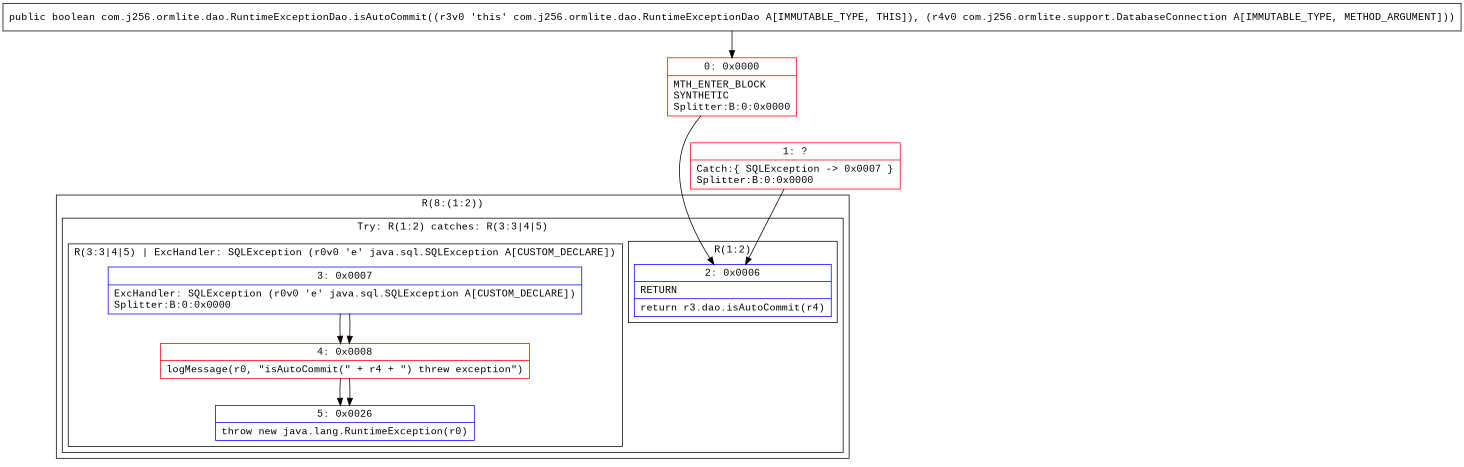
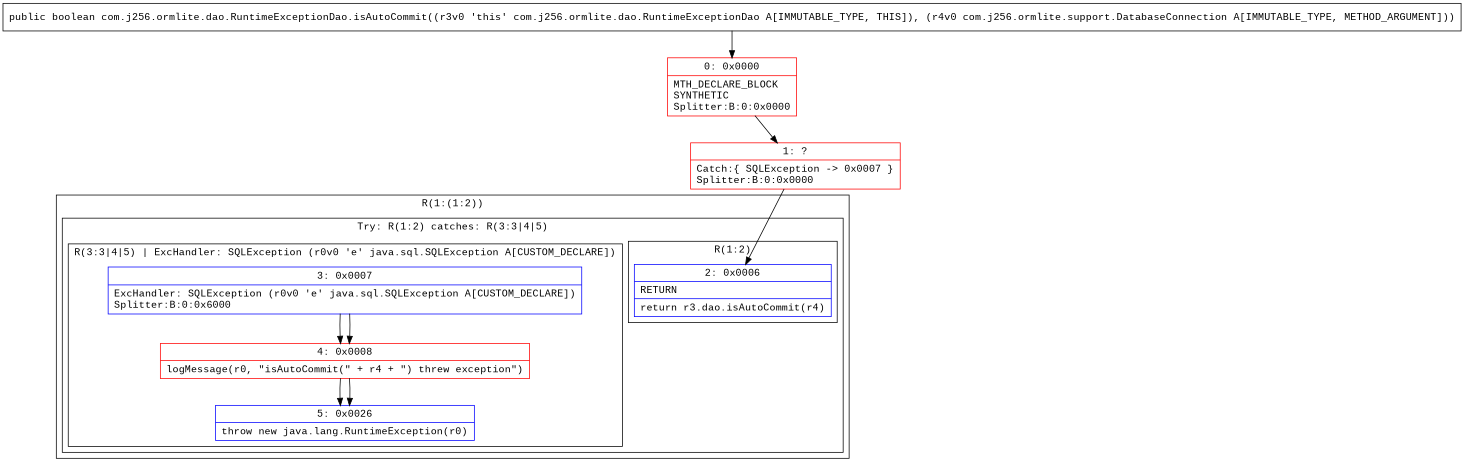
node "0: 0x0000": text "MTH_ENTER_BLOCK" -> "MTH_DECLARE_BLOCK"
edge "0: 0x0000" -> "2: 0x0006": now "0: 0x0000" -> "1: ?"
cluster "R(8:(1:2))": label "R(8:(1:2))" -> "R(1:(1:2))"
node "3: 0x0007": text "Splitter:B:0:0x0000" -> "Splitter:B:0:0x6000"
